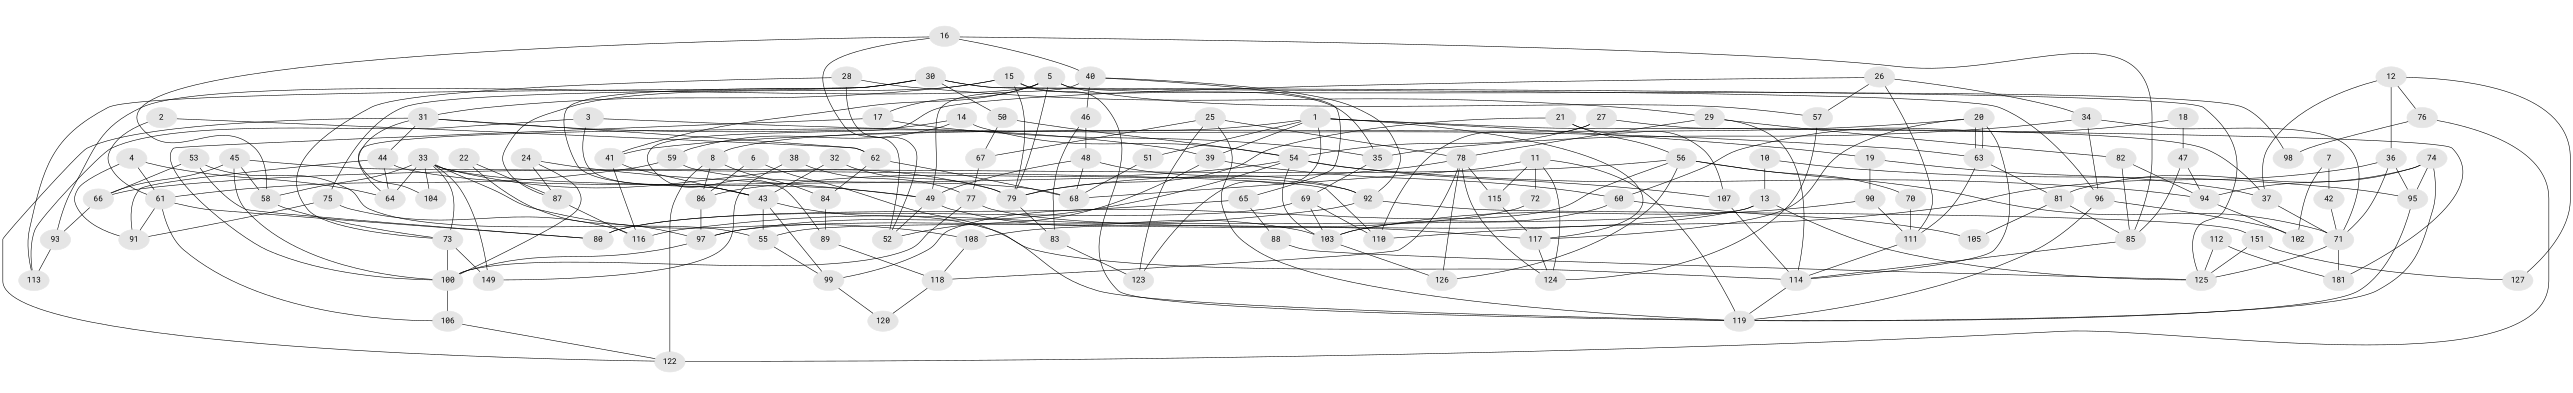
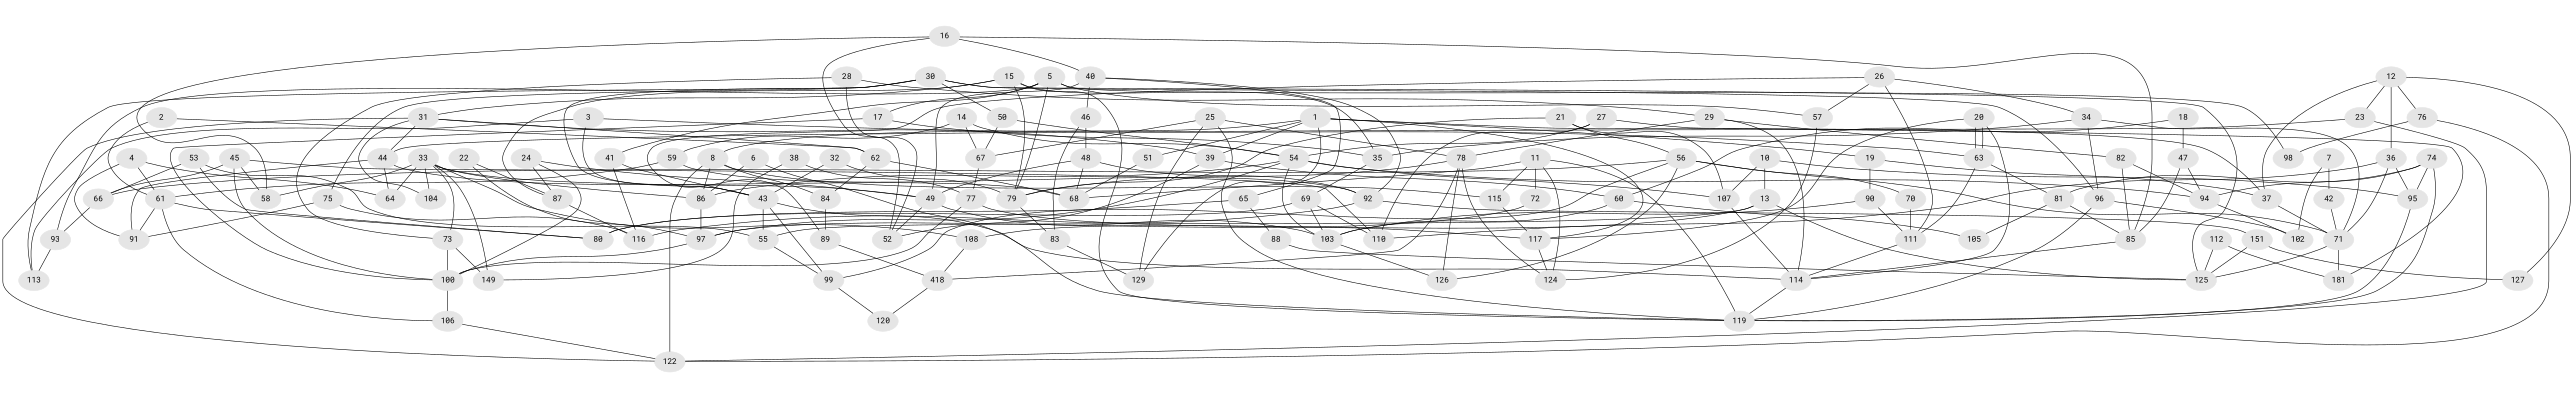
node "23": added
edge "20" -- "41": removed
edge "14" -- "64": now "14" -- "67"
edge "10" -- "107": added
edge "78" -- "115": now "8" -- "115"
edge "33" -- "79": now "33" -- "86"
edge "58" -- "73": removed
node "118": label "118" -> "418"
node "123": label "123" -> "129"
